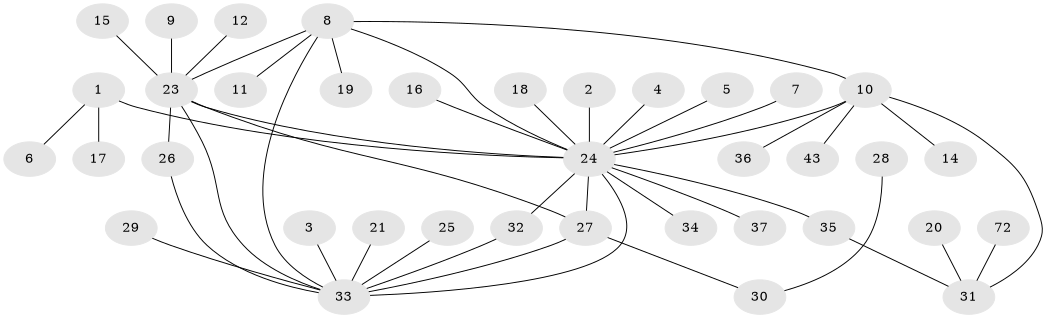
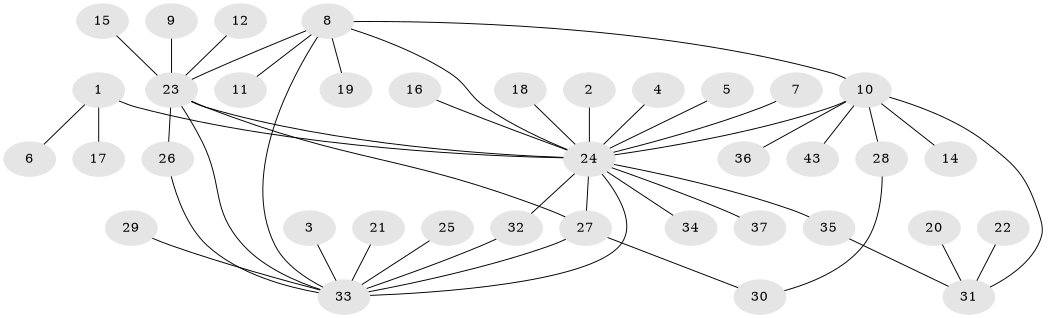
edge "10" -- "28": added
node "72": label "72" -> "22"
